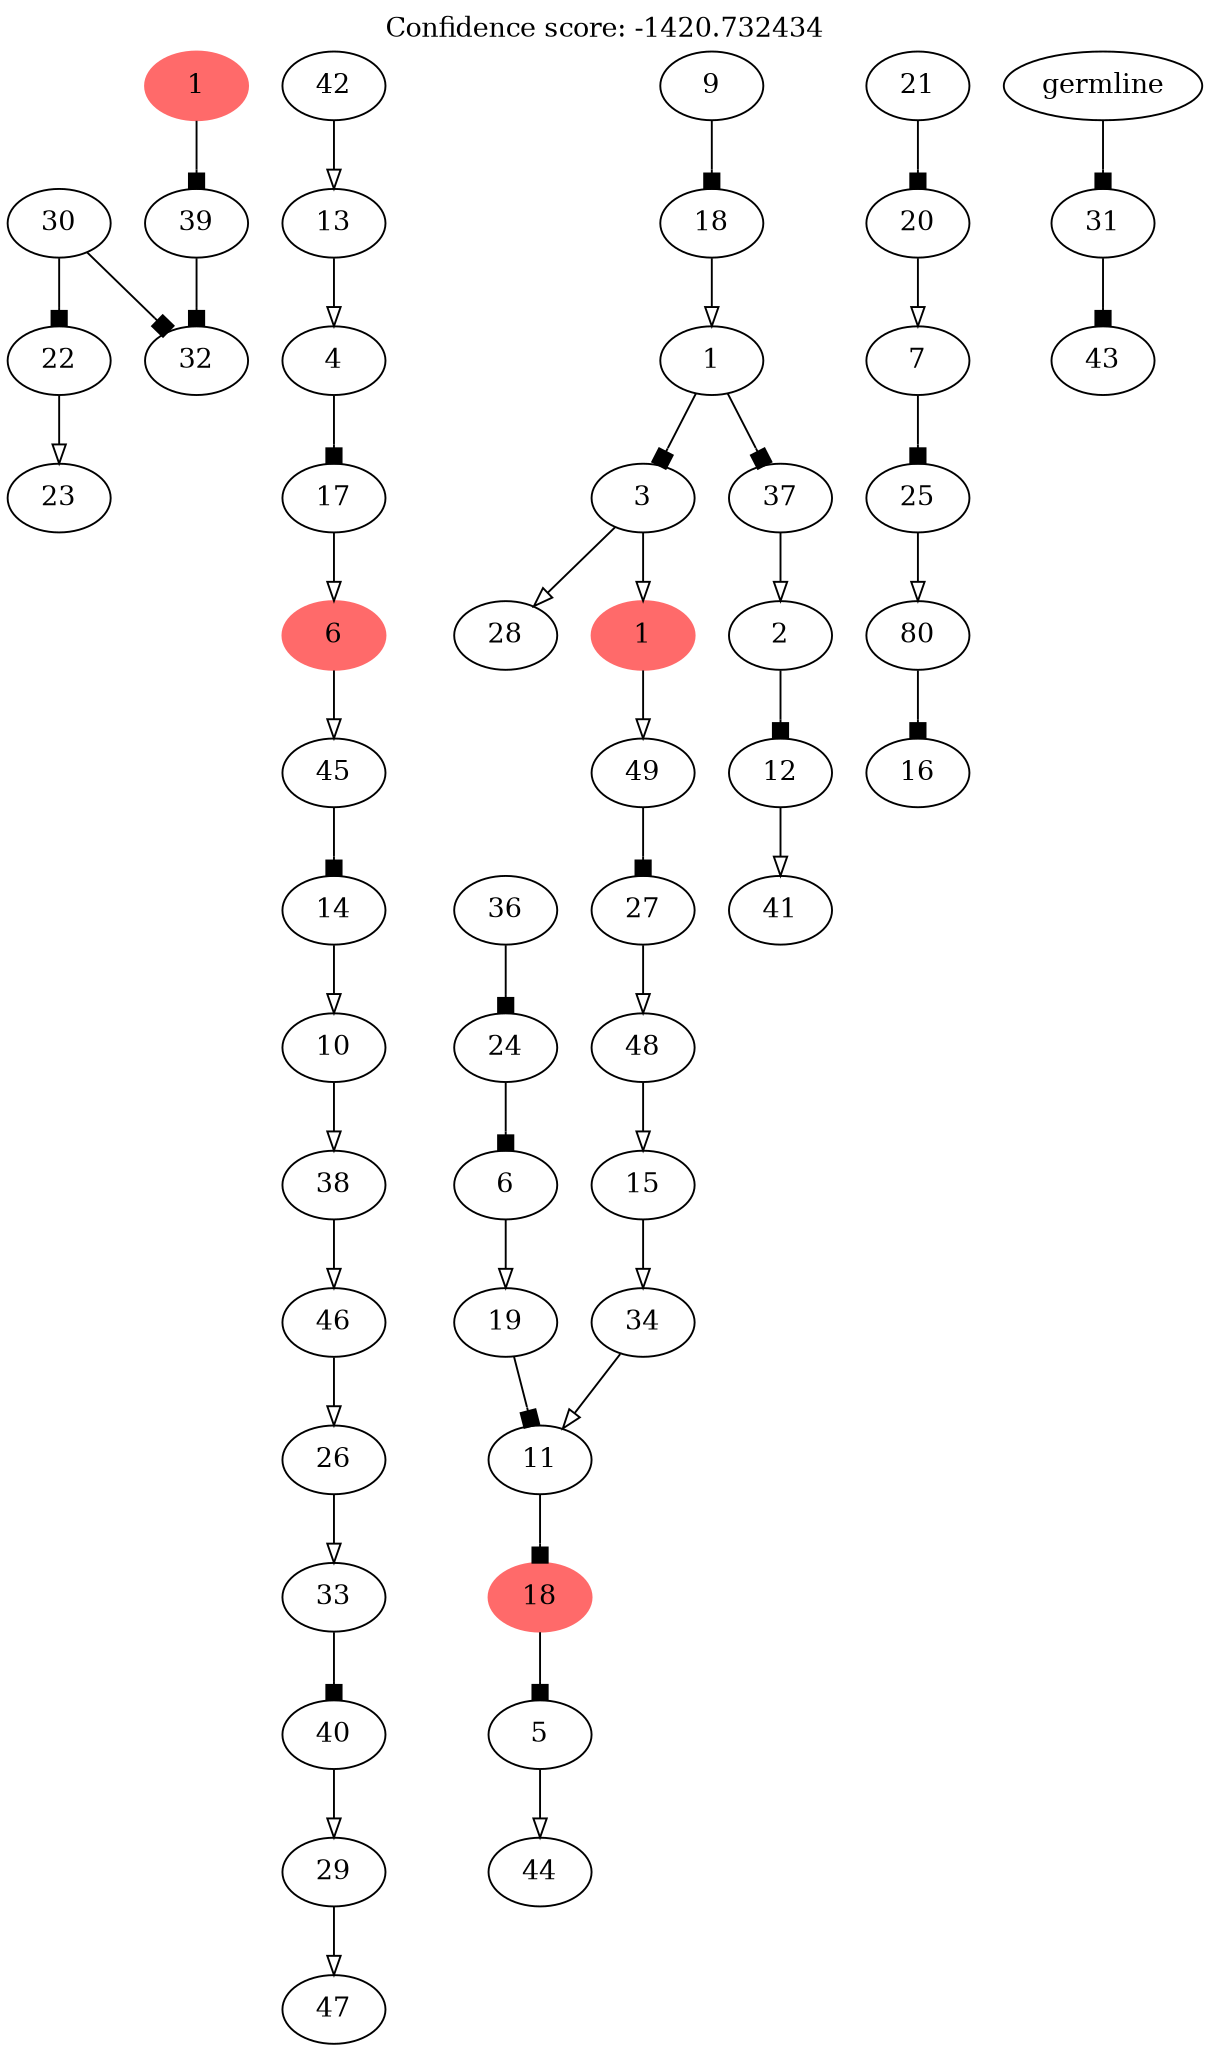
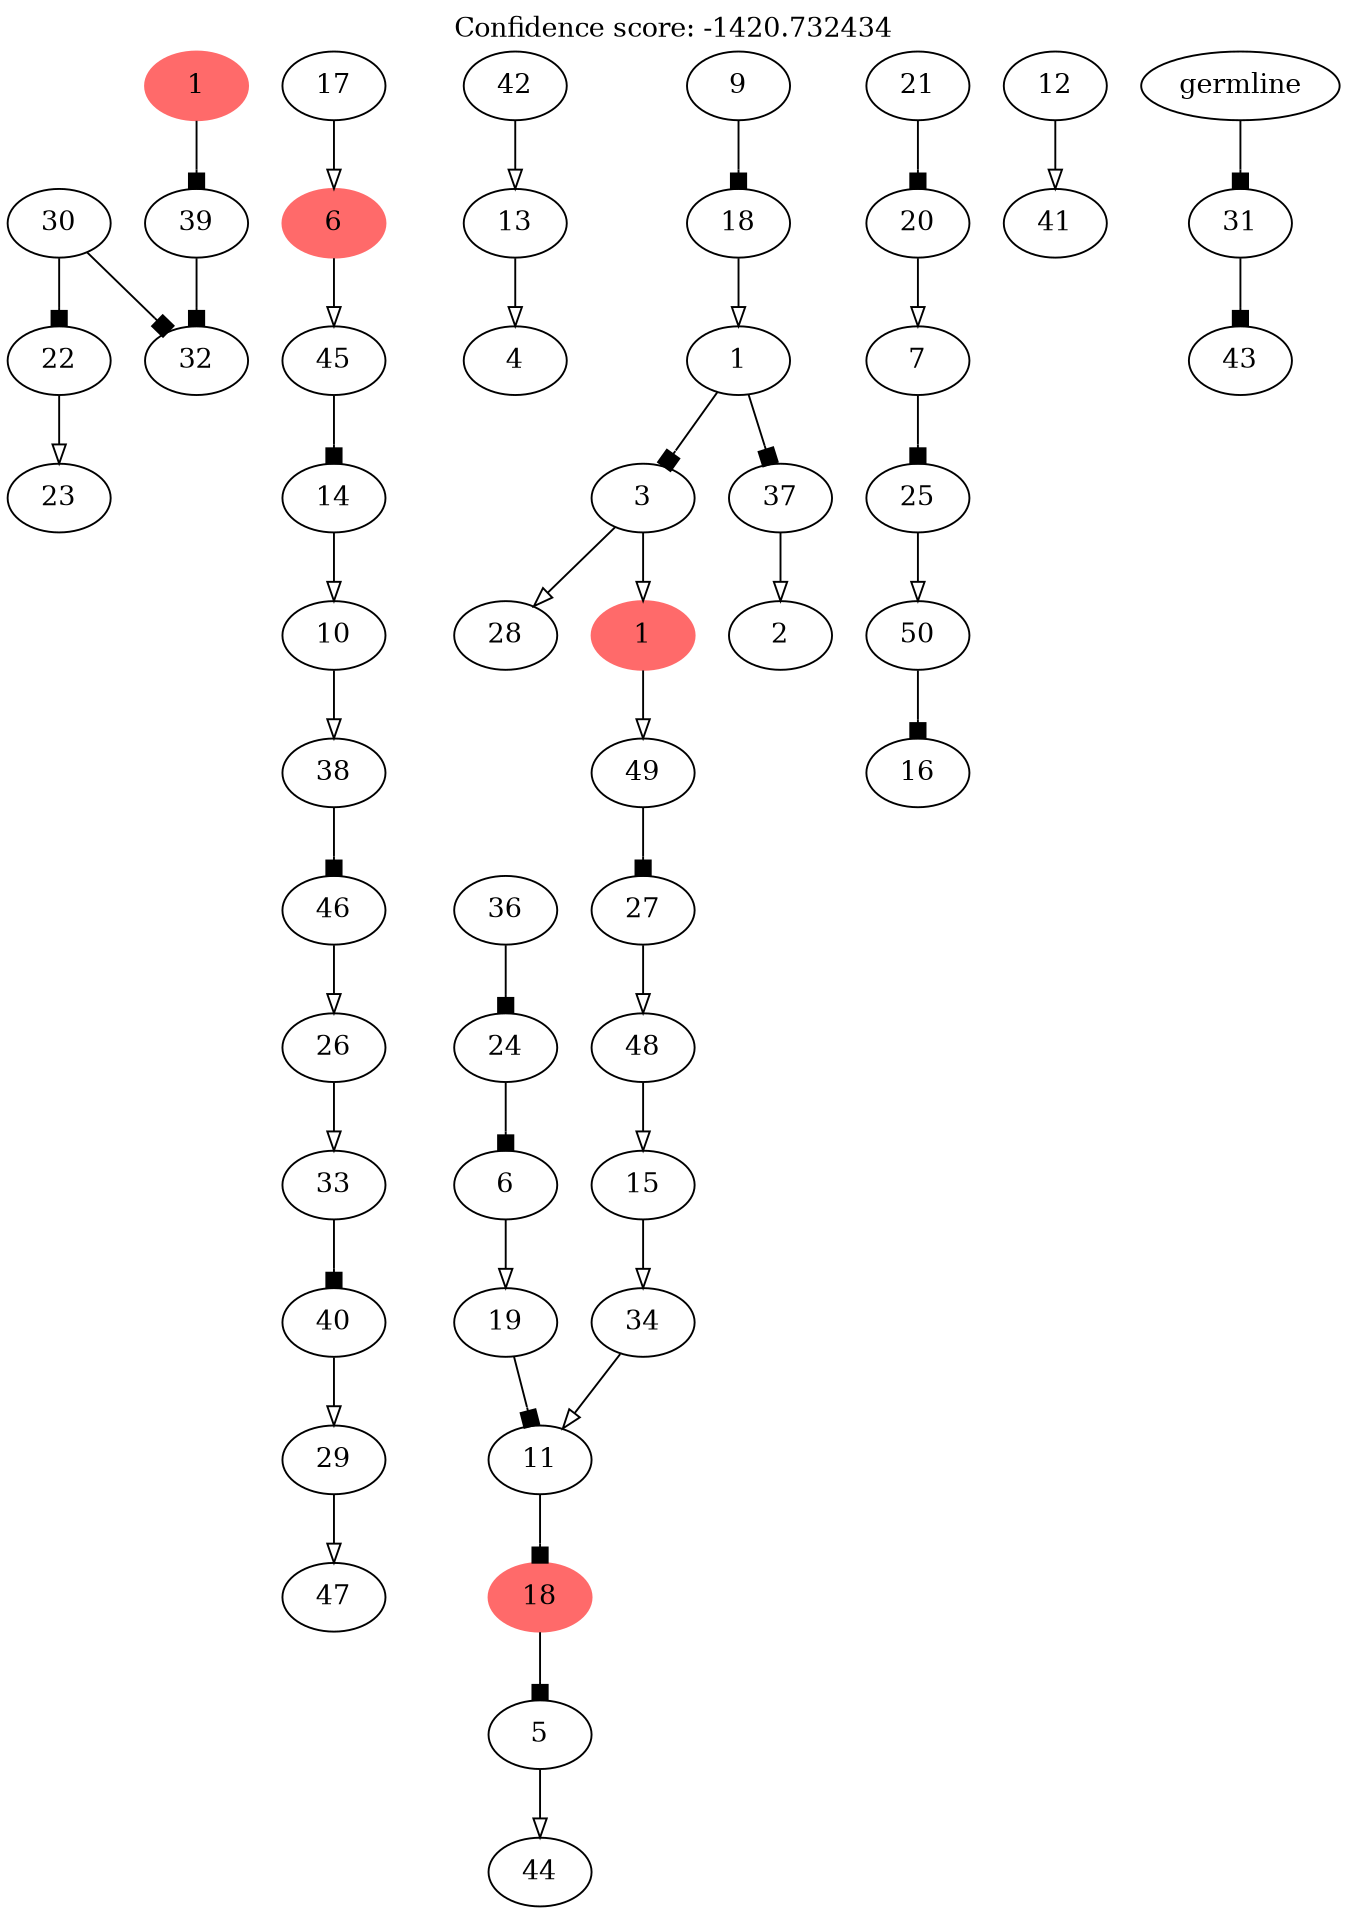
edge "4" -> "17": removed
node "80": label "80" -> "50"
edge "2" -> "12": removed
edge "38" -> "46": arrowhead onormal -> box
